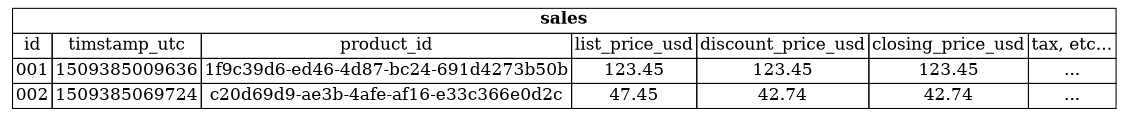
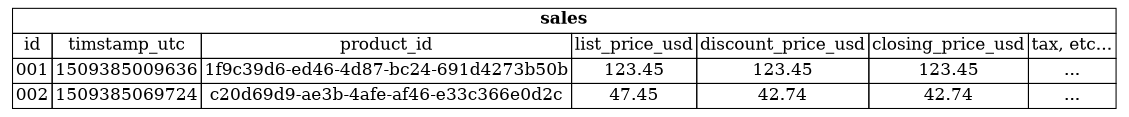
node "sales": text "c20d69d9-ae3b-4afe-af16-e33c366e0d2c" -> "c20d69d9-ae3b-4afe-af46-e33c366e0d2c"
